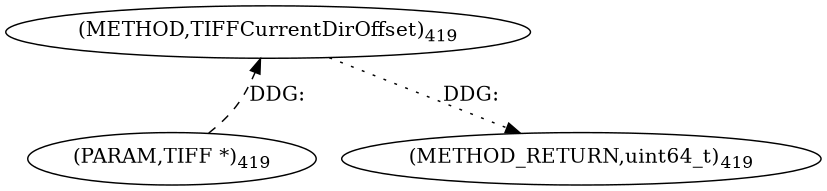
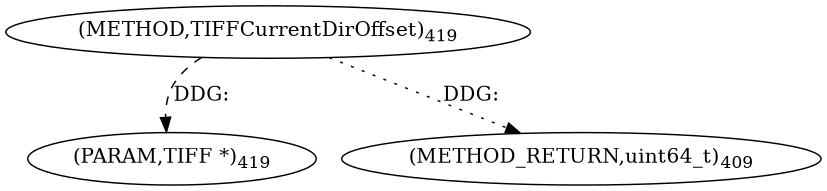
edge "(PARAM,TIFF *)" -> "(METHOD,TIFFCurrentDirOffset)": reversed
node "(METHOD_RETURN,uint64_t)": text "419" -> "409"
